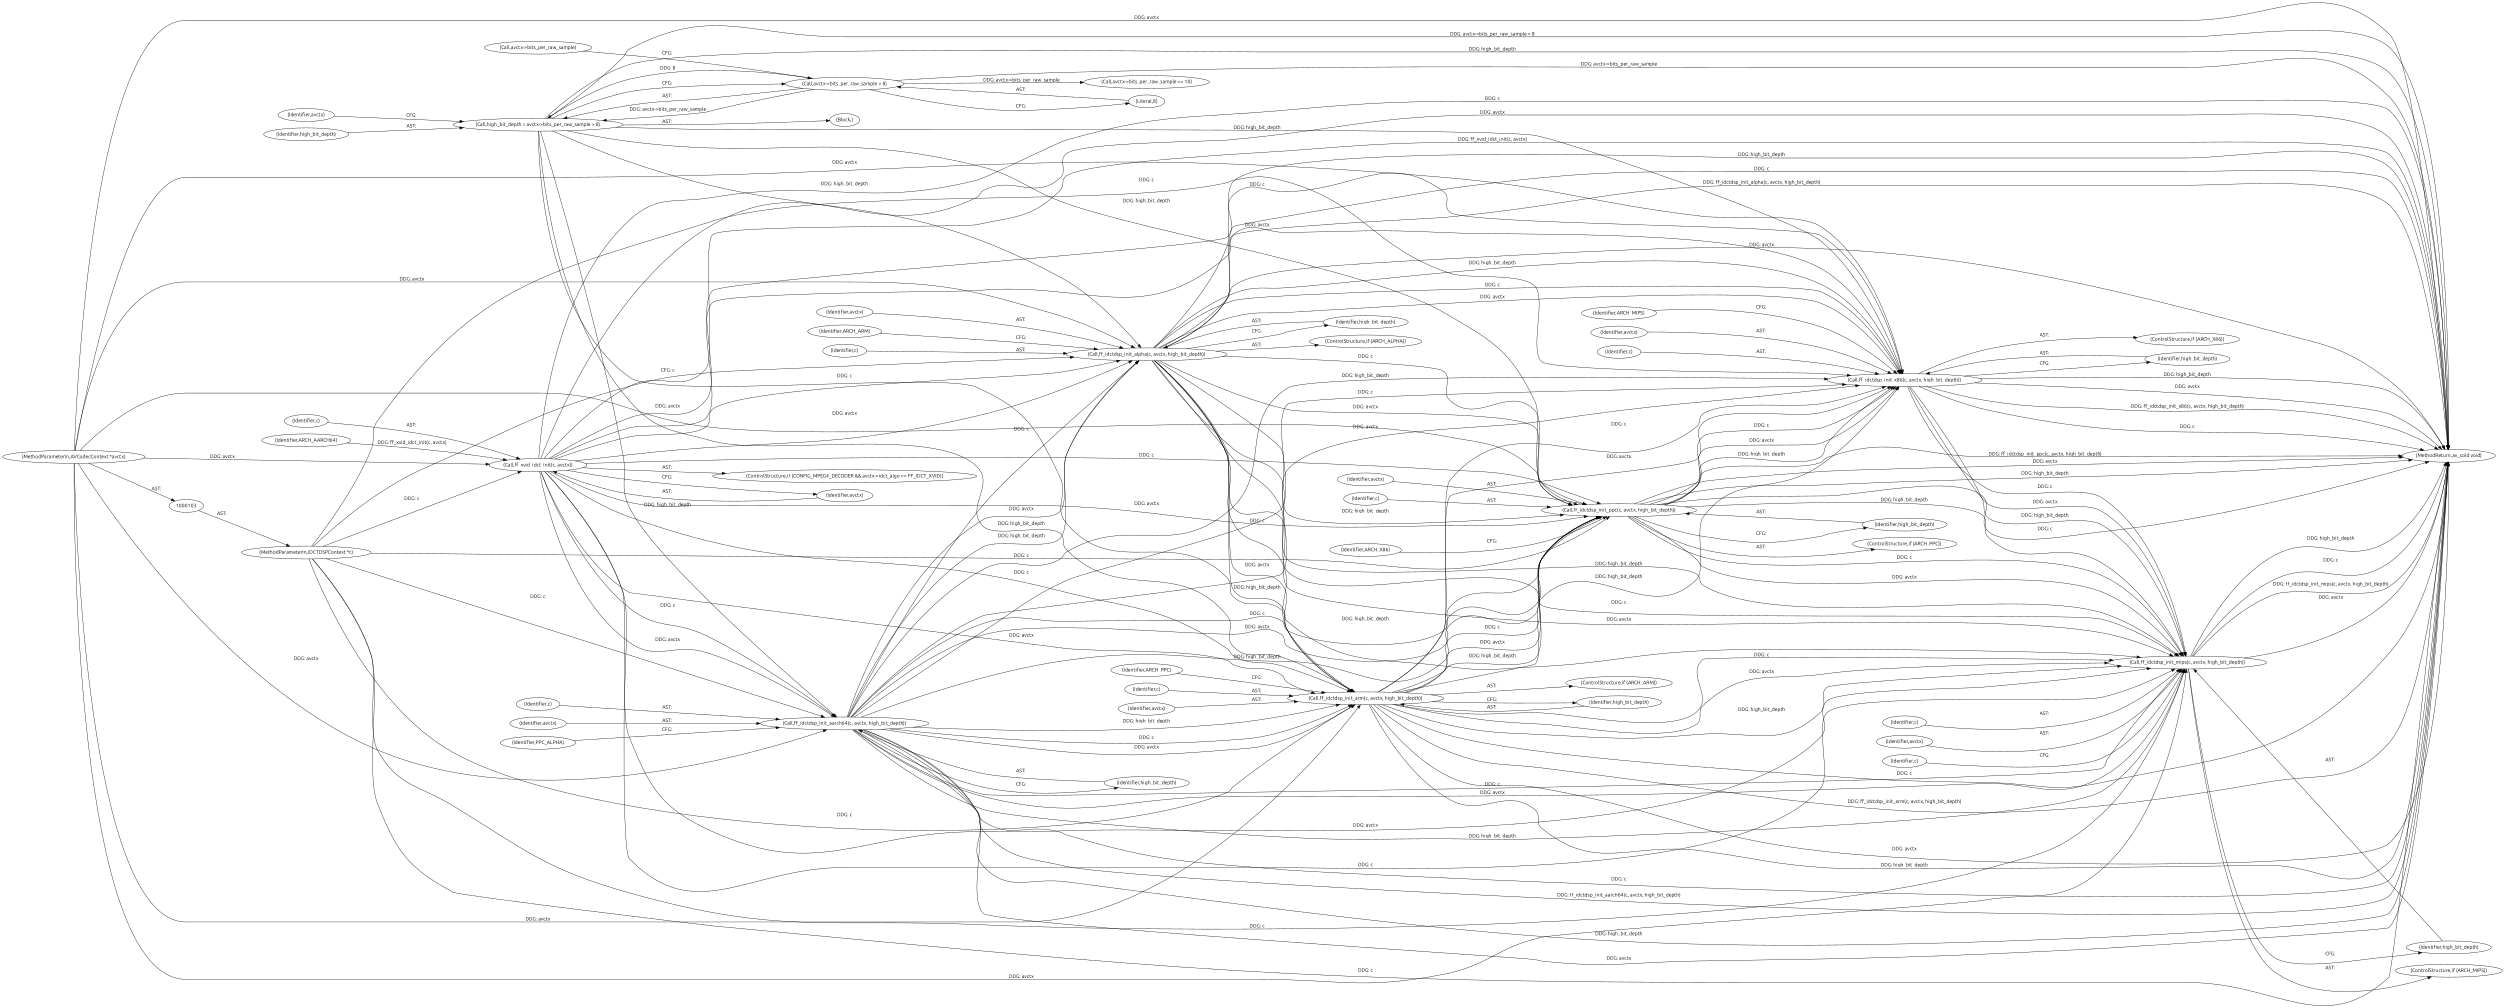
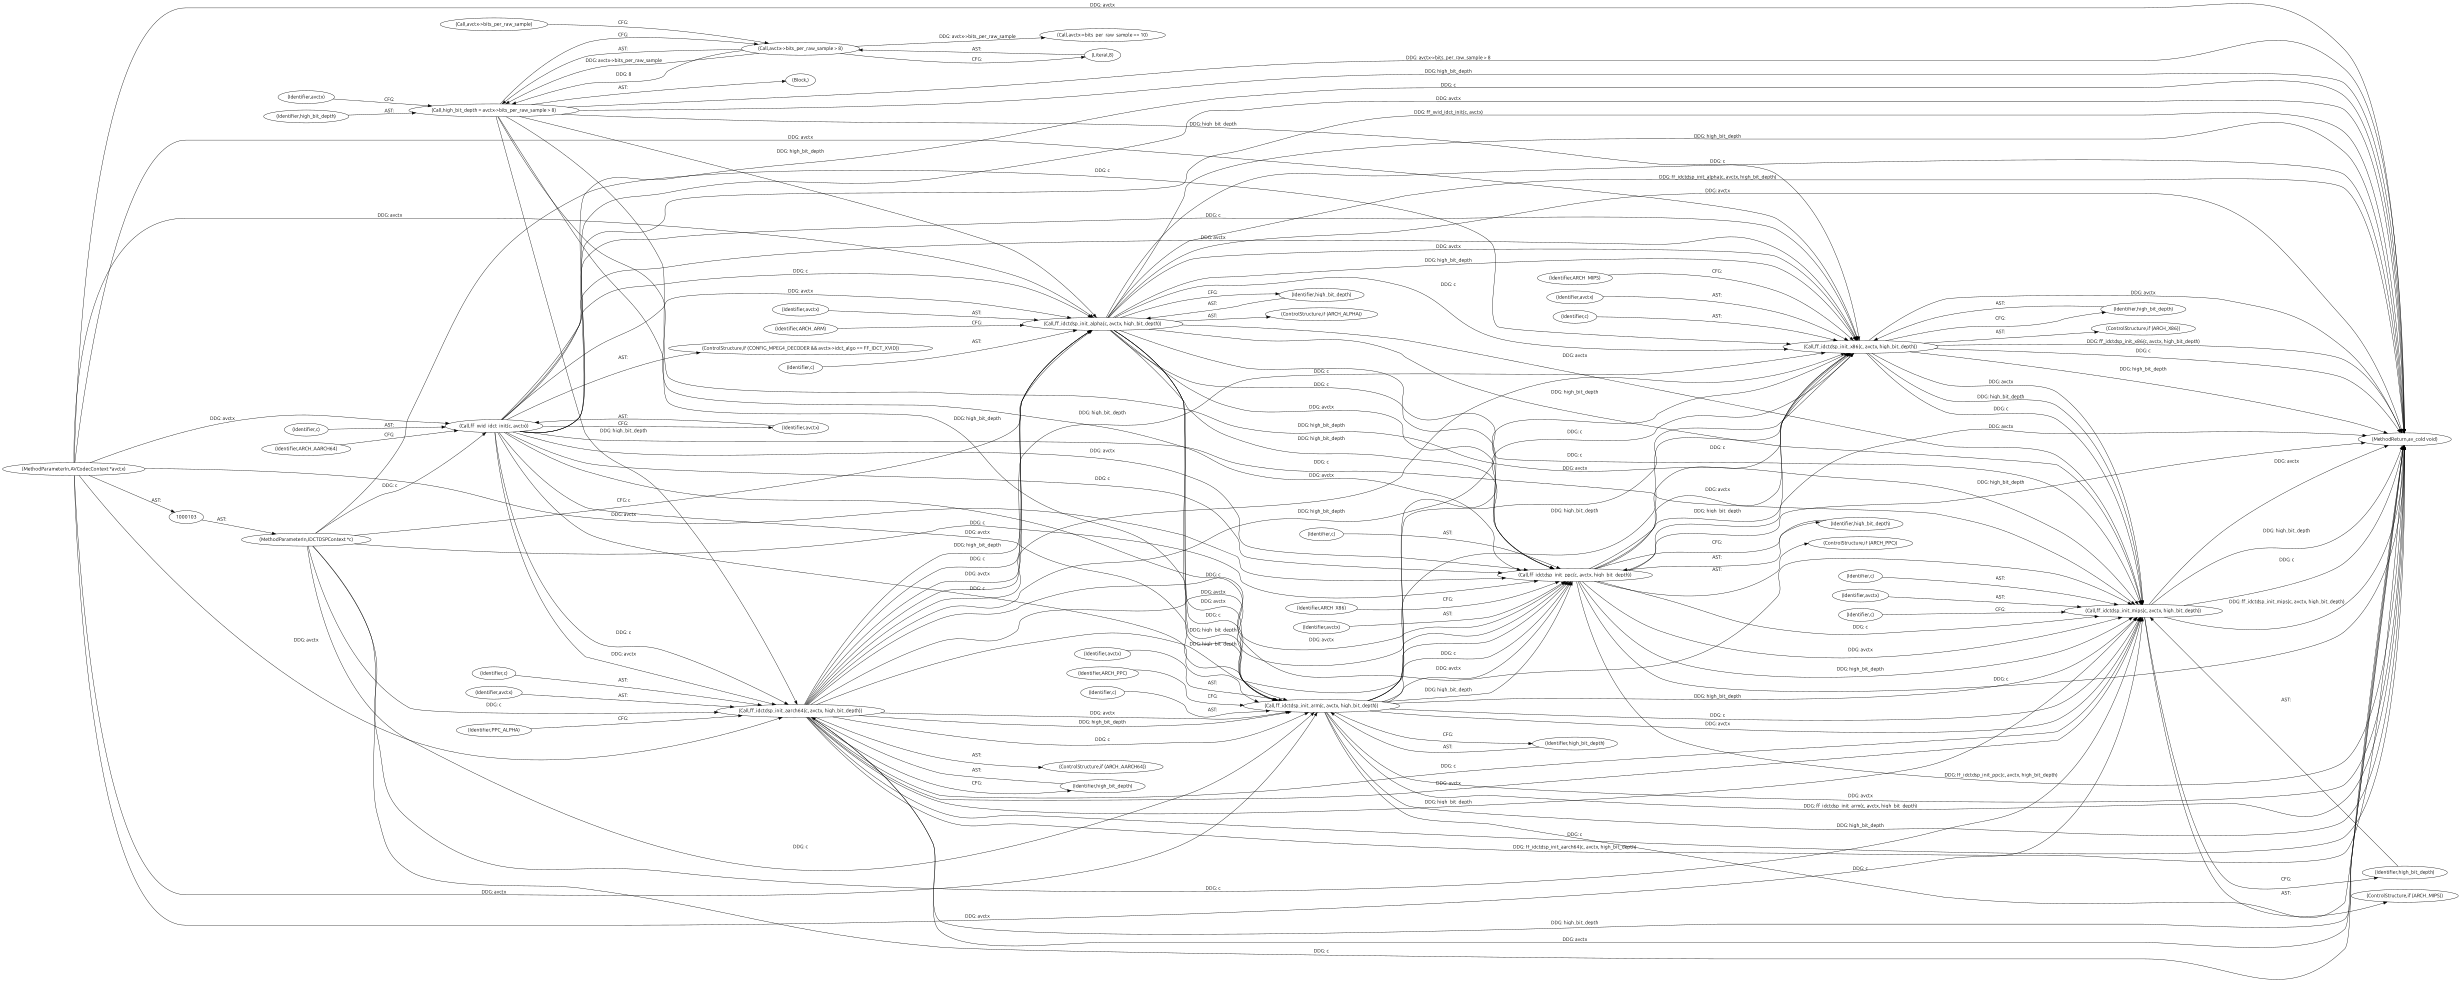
edge "(Call,avctx->bits_per_raw_sample > 8)" -> "(MethodReturn,av_cold void)": removed, label "DDG: avctx->bits_per_raw_sample"
edge "(Identifier,ARCH_AARCH64)" -> "(Call,ff_xvid_idct_init(c, avctx))": label "DDG: ff_xvid_idct_init(c, avctx)" -> "CFG: "
node "(ControlStructure,if (ARCH_ARM))": removed
node "(ControlStructure,if (ARCH_AARCH64))": added
